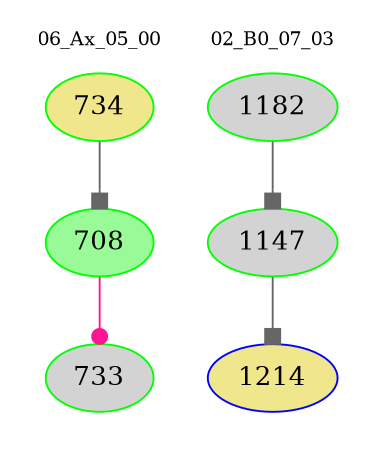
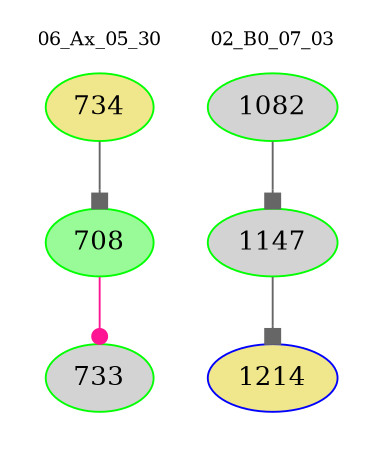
cluster "06_Ax_05_00": label "06_Ax_05_00" -> "06_Ax_05_30"
node "1182": label "1182" -> "1082"
